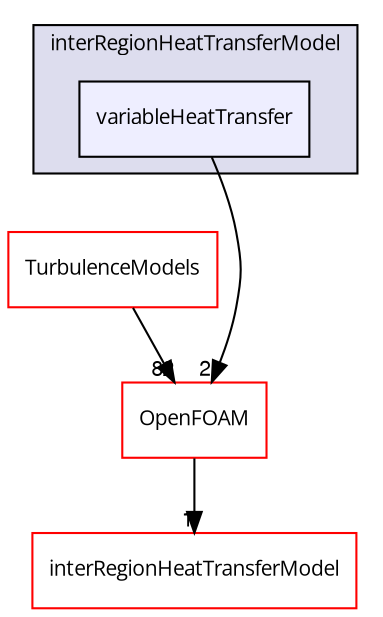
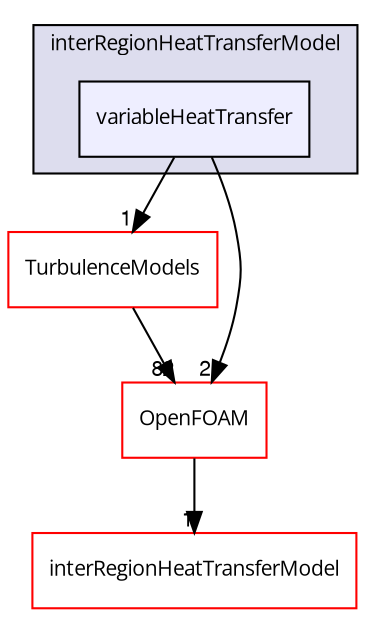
edge "variableHeatTransfer" -> "TurbulenceModels": added
